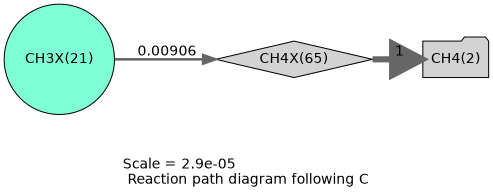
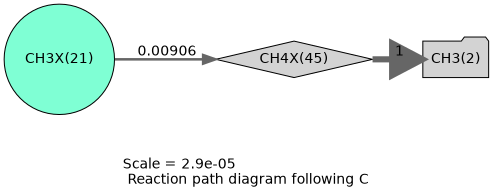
node "CH4X(65)": label "CH4X(65)" -> "CH4X(45)"
node "CH4(2)": label "CH4(2)" -> "CH3(2)"
